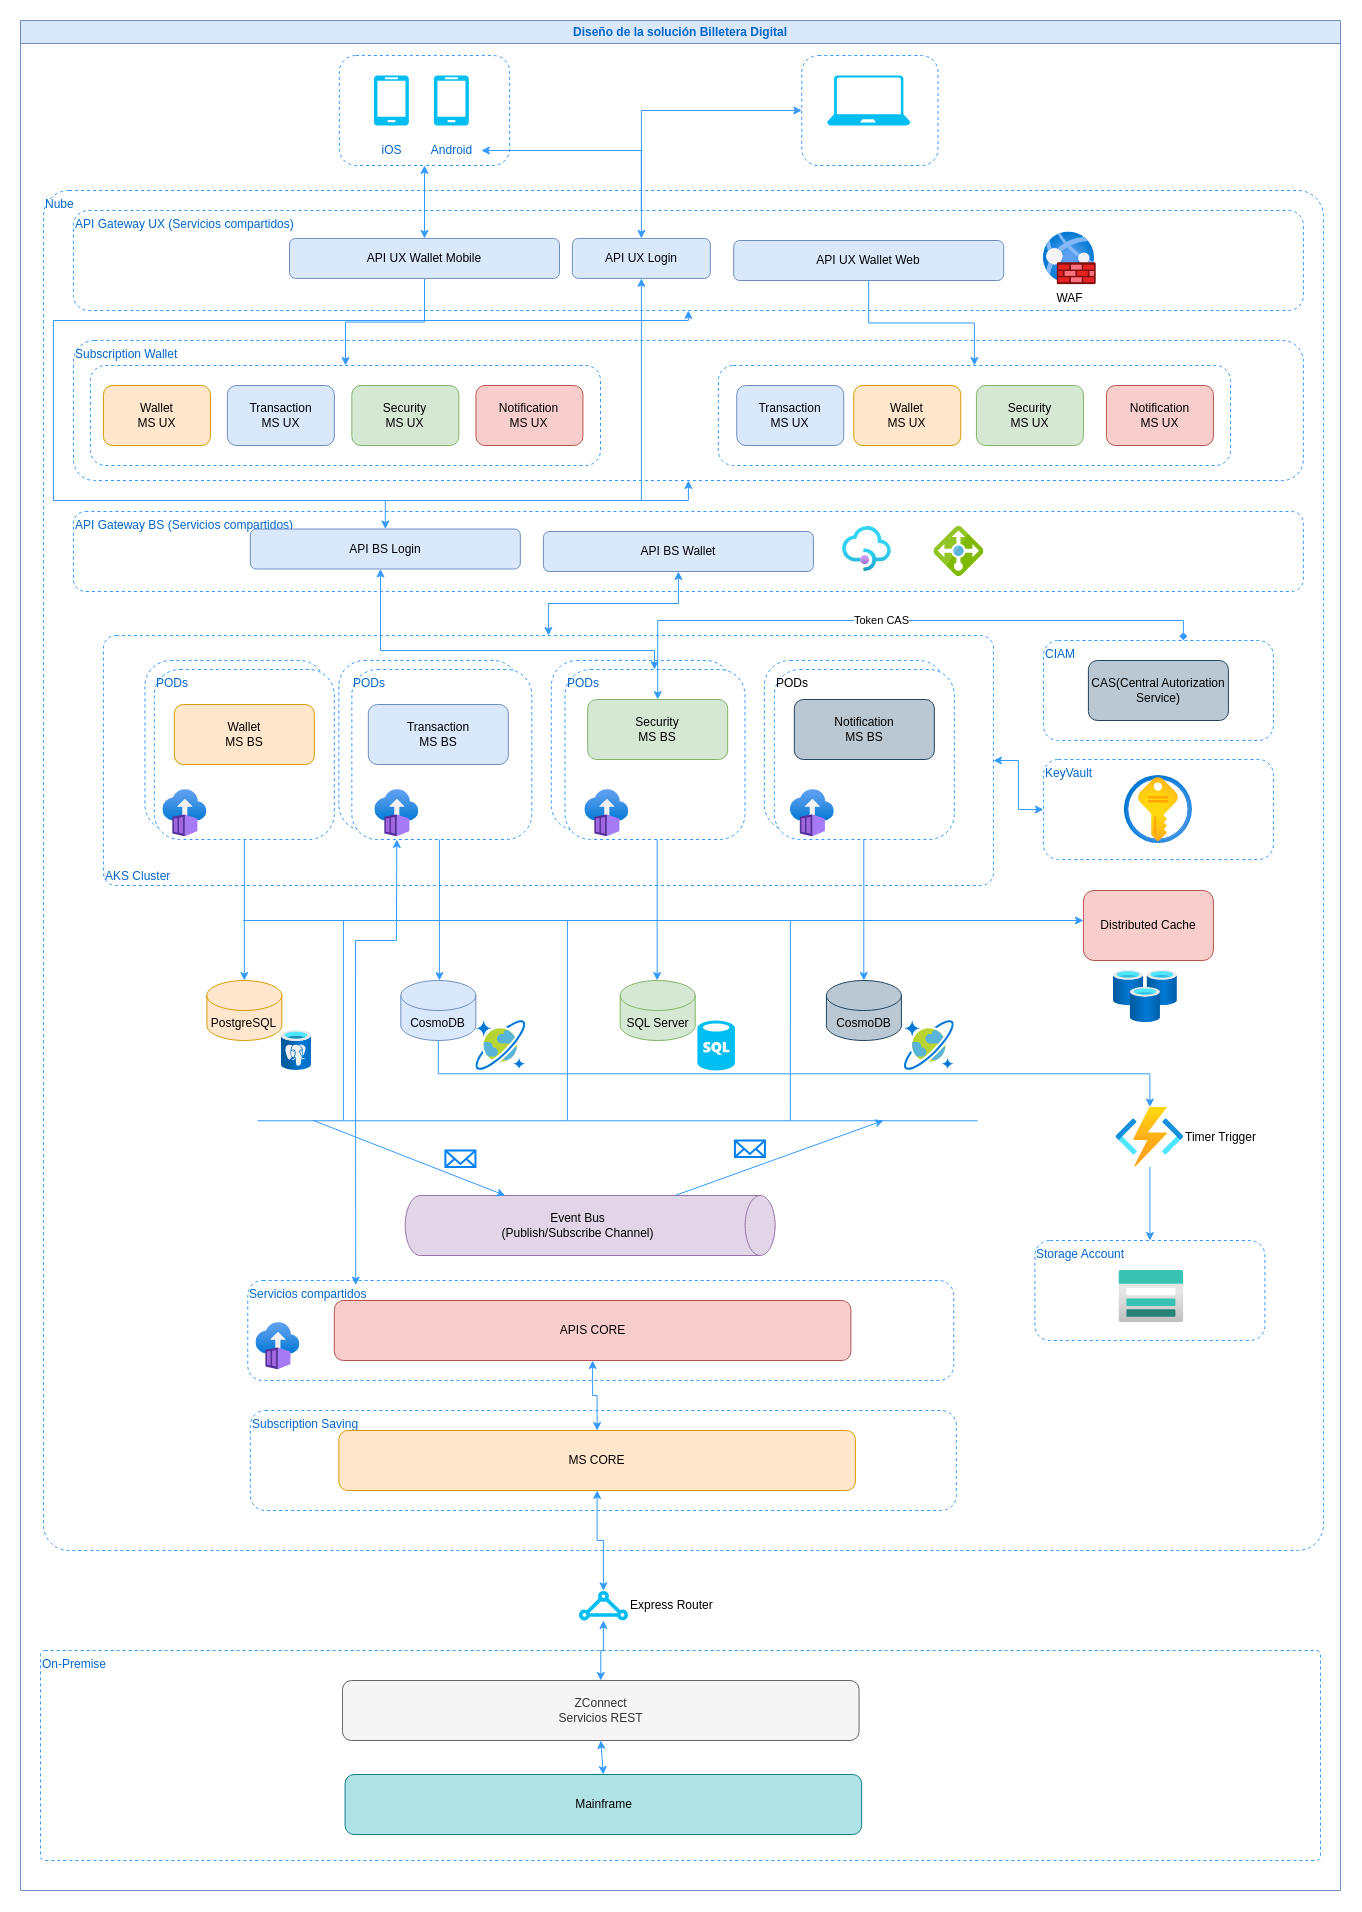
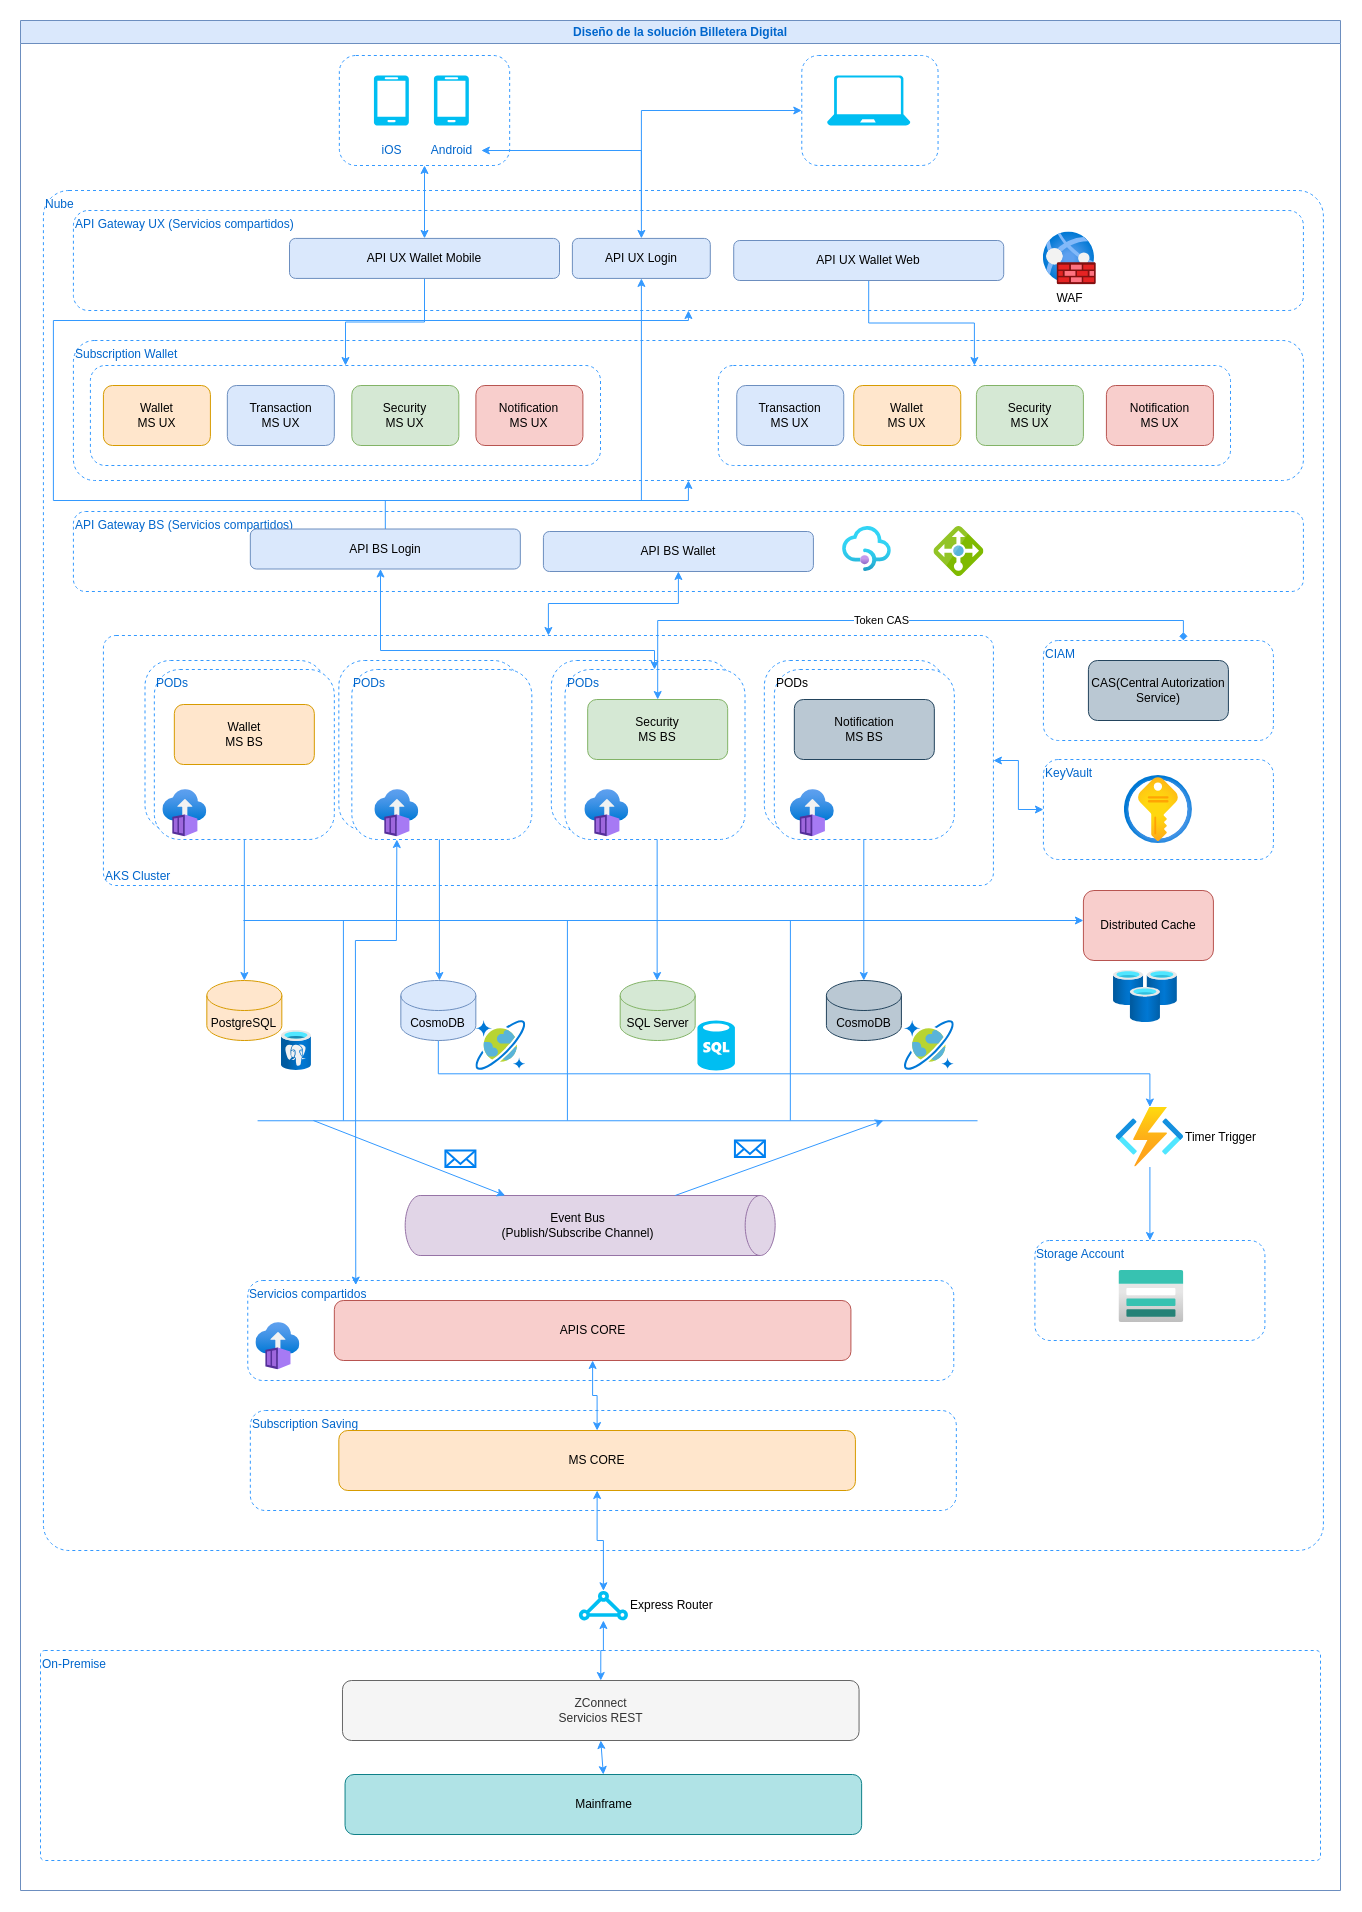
edge "API UX Login" -- "API BS Login": arrowhead classic -> none
node "Transaction MS BS": removed
